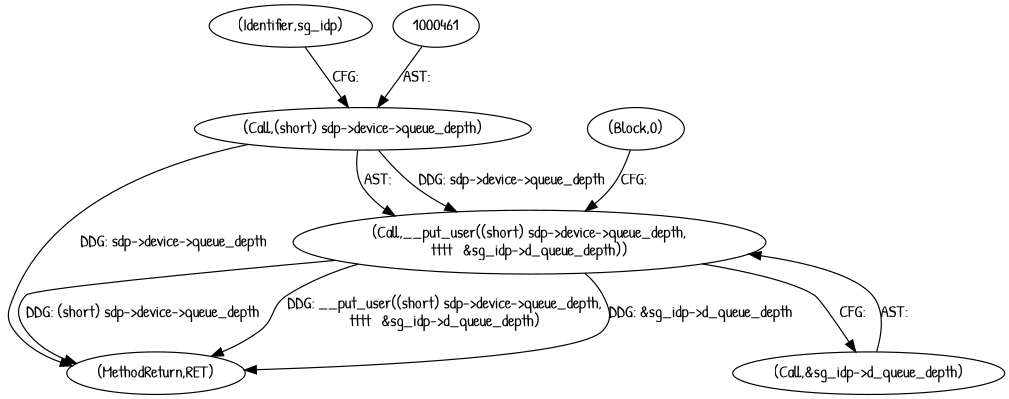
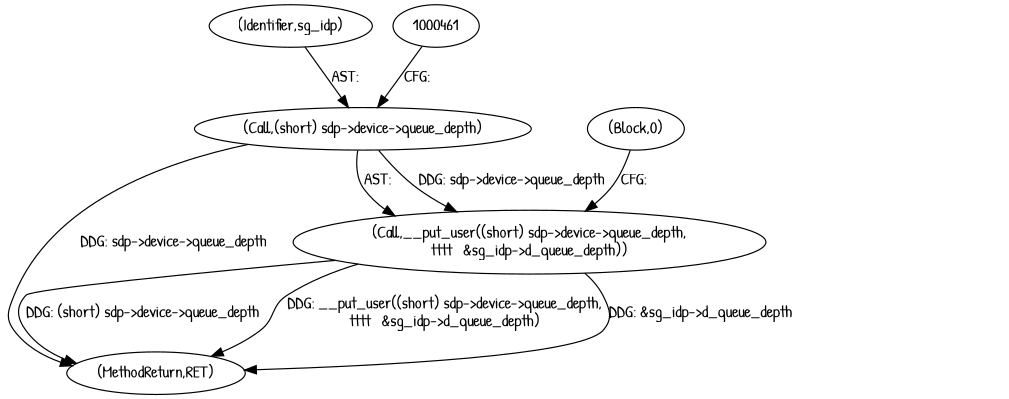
edge "(Identifier,sg_idp)" -> "(Call,(short) sdp->device->queue_depth)": label "CFG: " -> "AST: "
edge "1000461" -> "(Call,(short) sdp->device->queue_depth)": label "AST: " -> "CFG: "
node "(Call,&sg_idp->d_queue_depth)": removed
